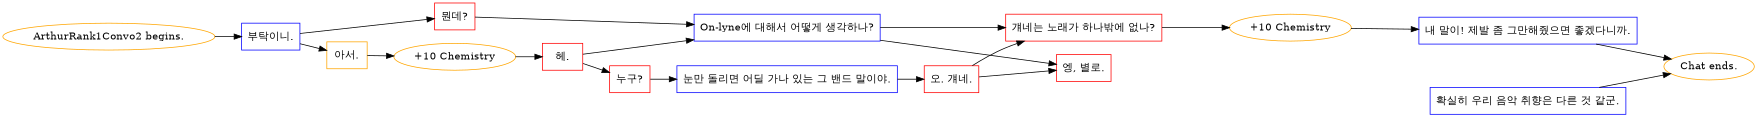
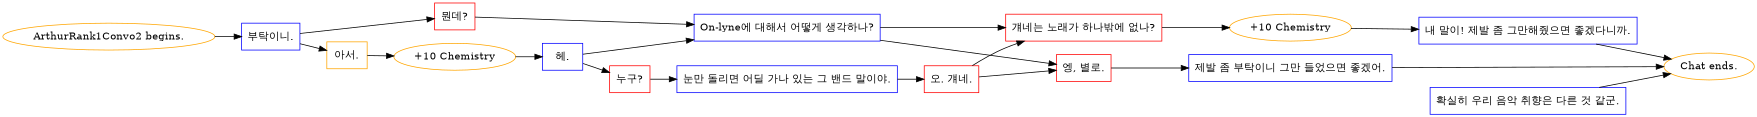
node "헤.": color red -> blue
node "제발 좀 부탁이니 그만 들었으면 좋겠어.": added
